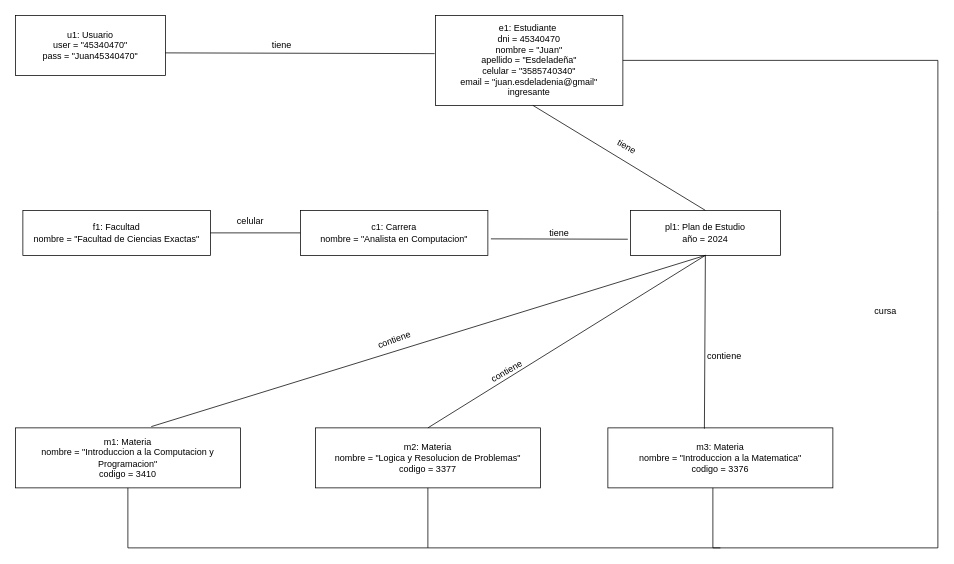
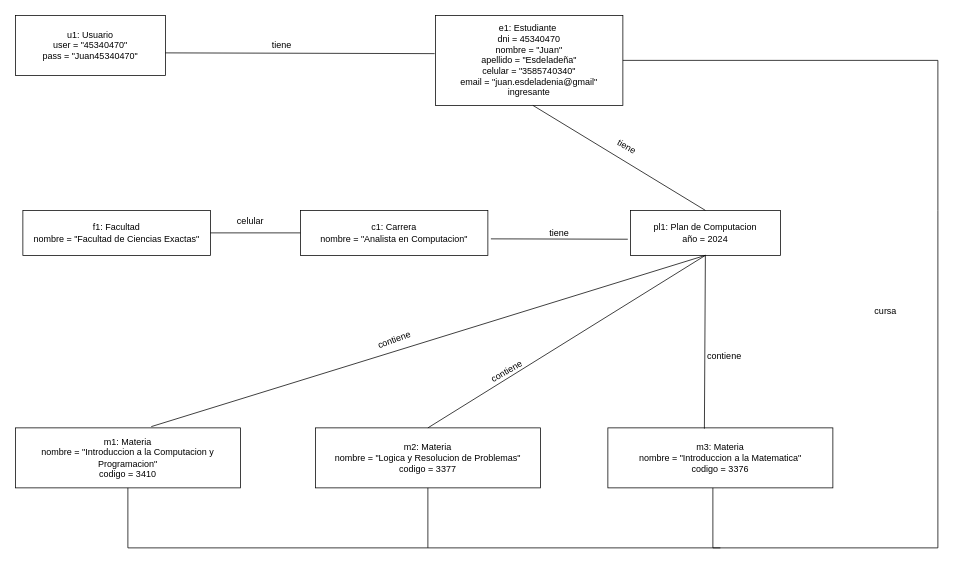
node "pl1: Plan de Estudio año = 2024": label "pl1: Plan de Estudio año = 2024" -> "pl1: Plan de Computacion año = 2024"
